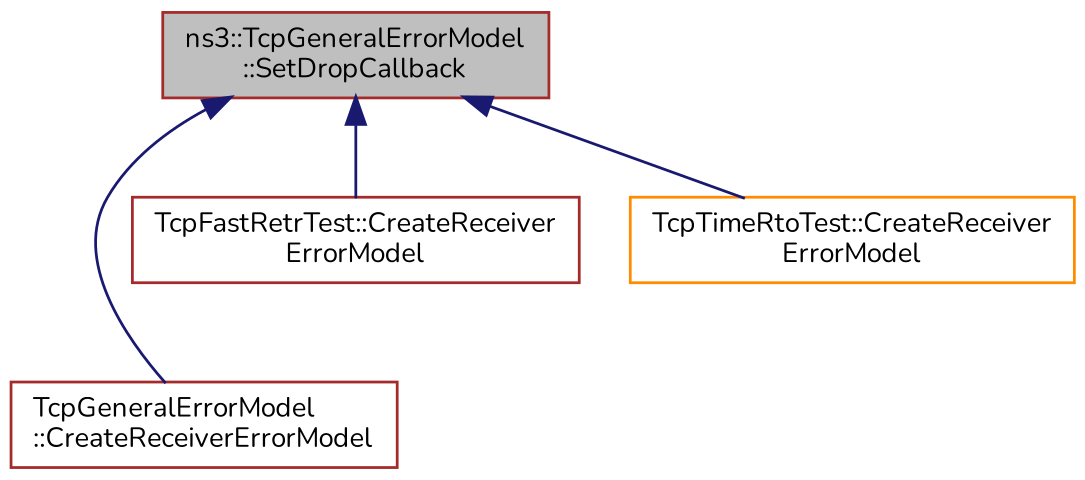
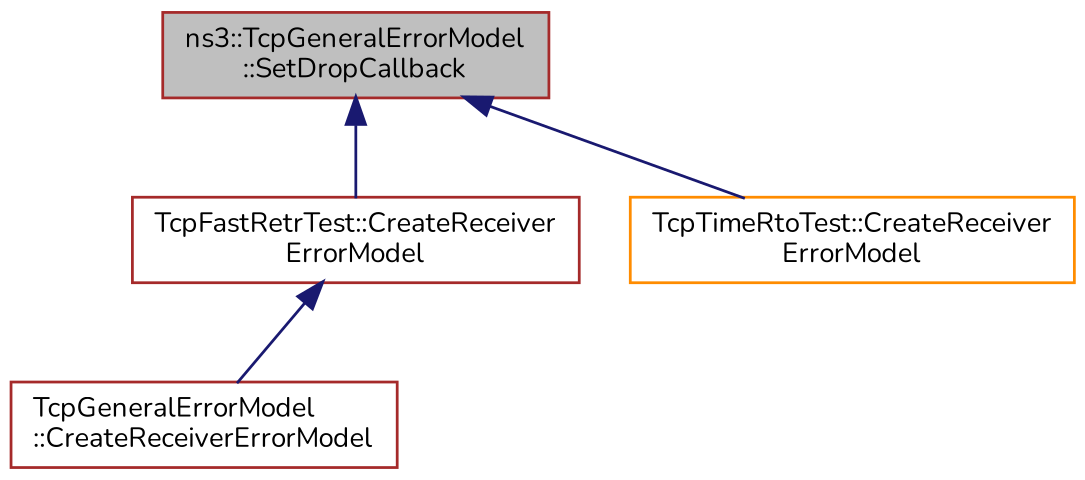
edge "TcpGeneralErrorModel ::CreateReceiverErrorModel" -> "ns3::TcpGeneralErrorModel ::SetDropCallback": now "TcpGeneralErrorModel ::CreateReceiverErrorModel" -> "TcpFastRetrTest::CreateReceiver ErrorModel"
